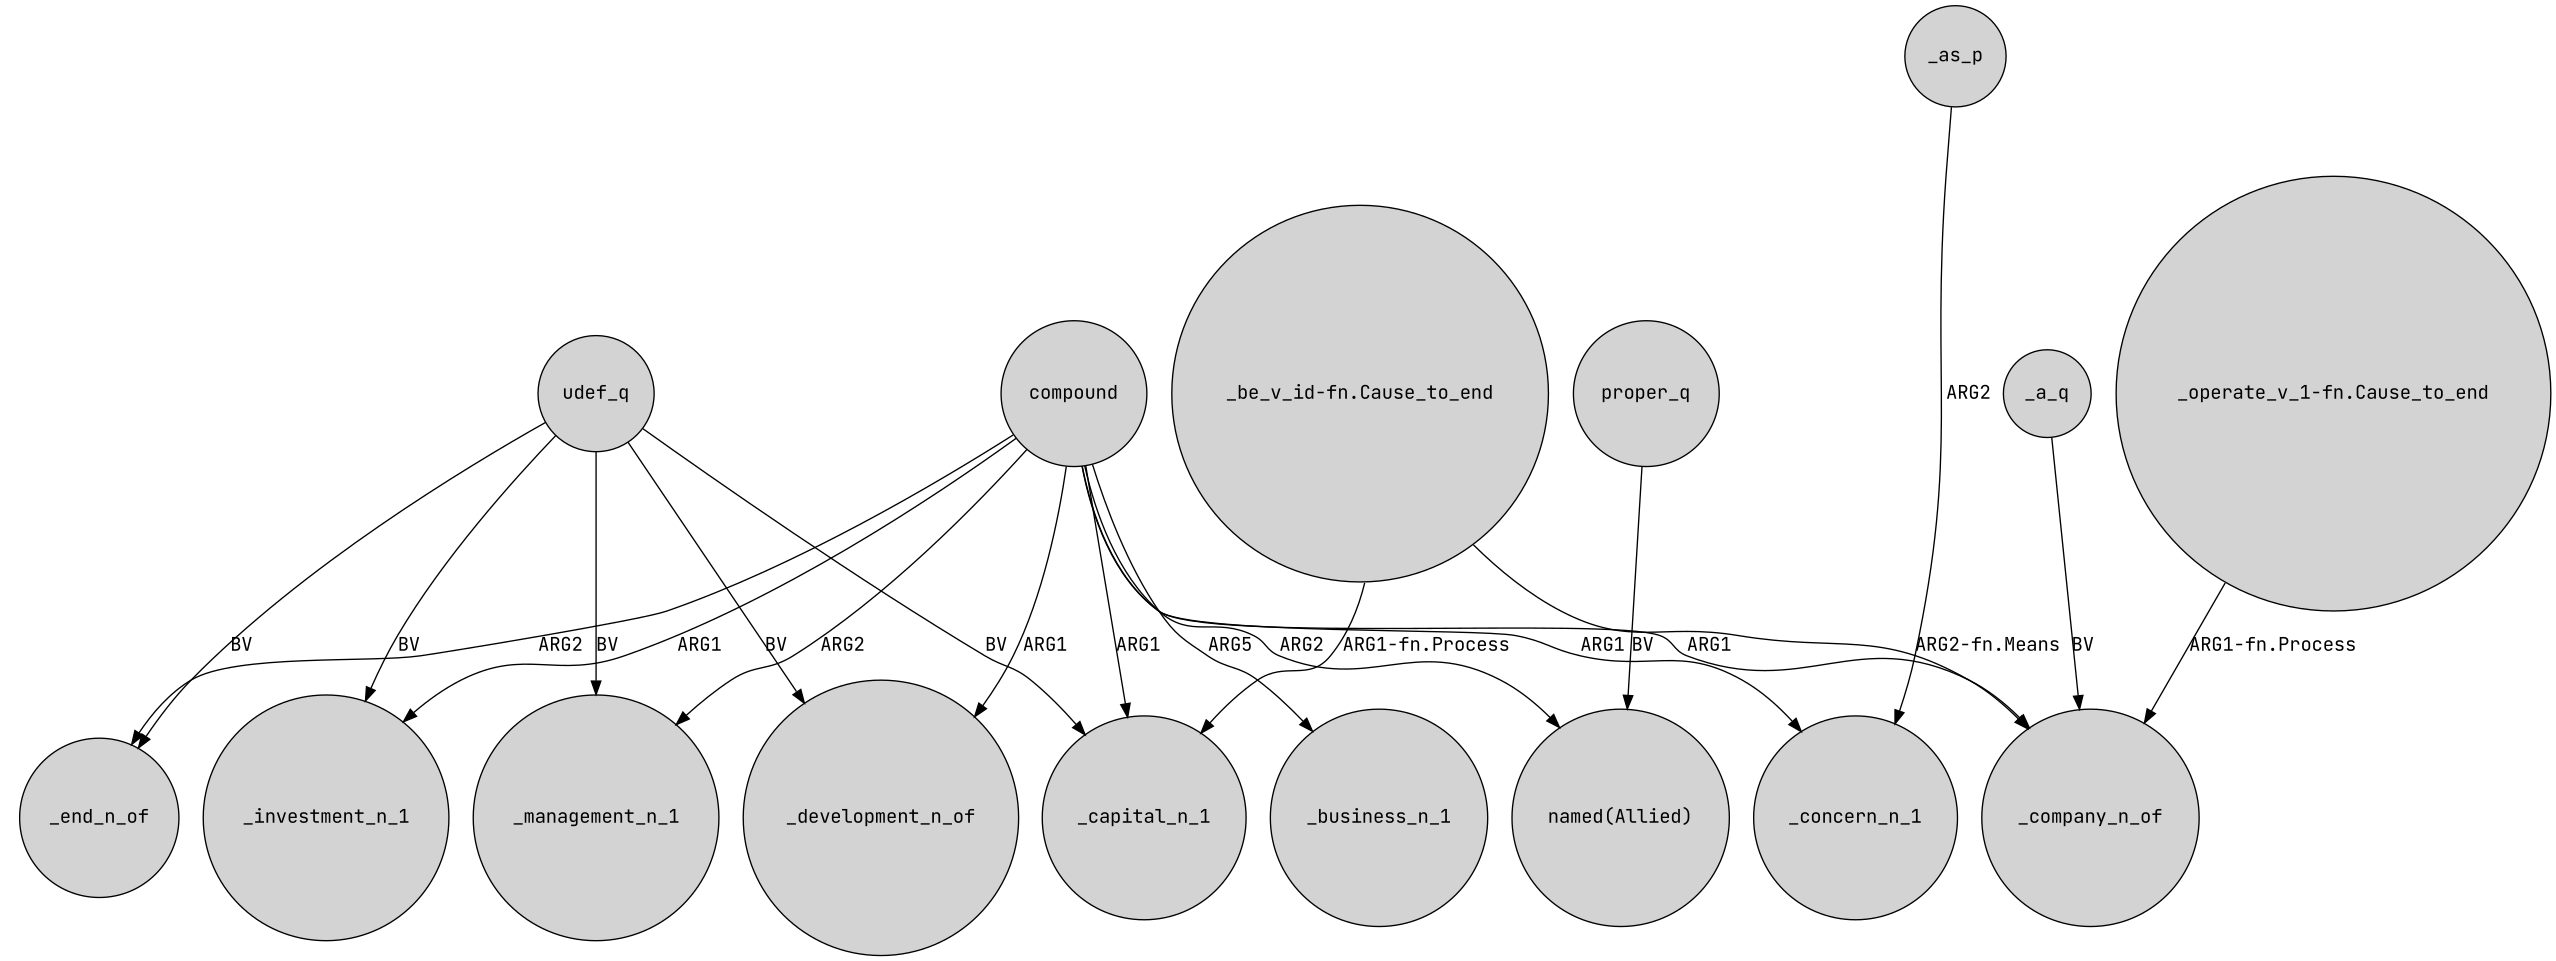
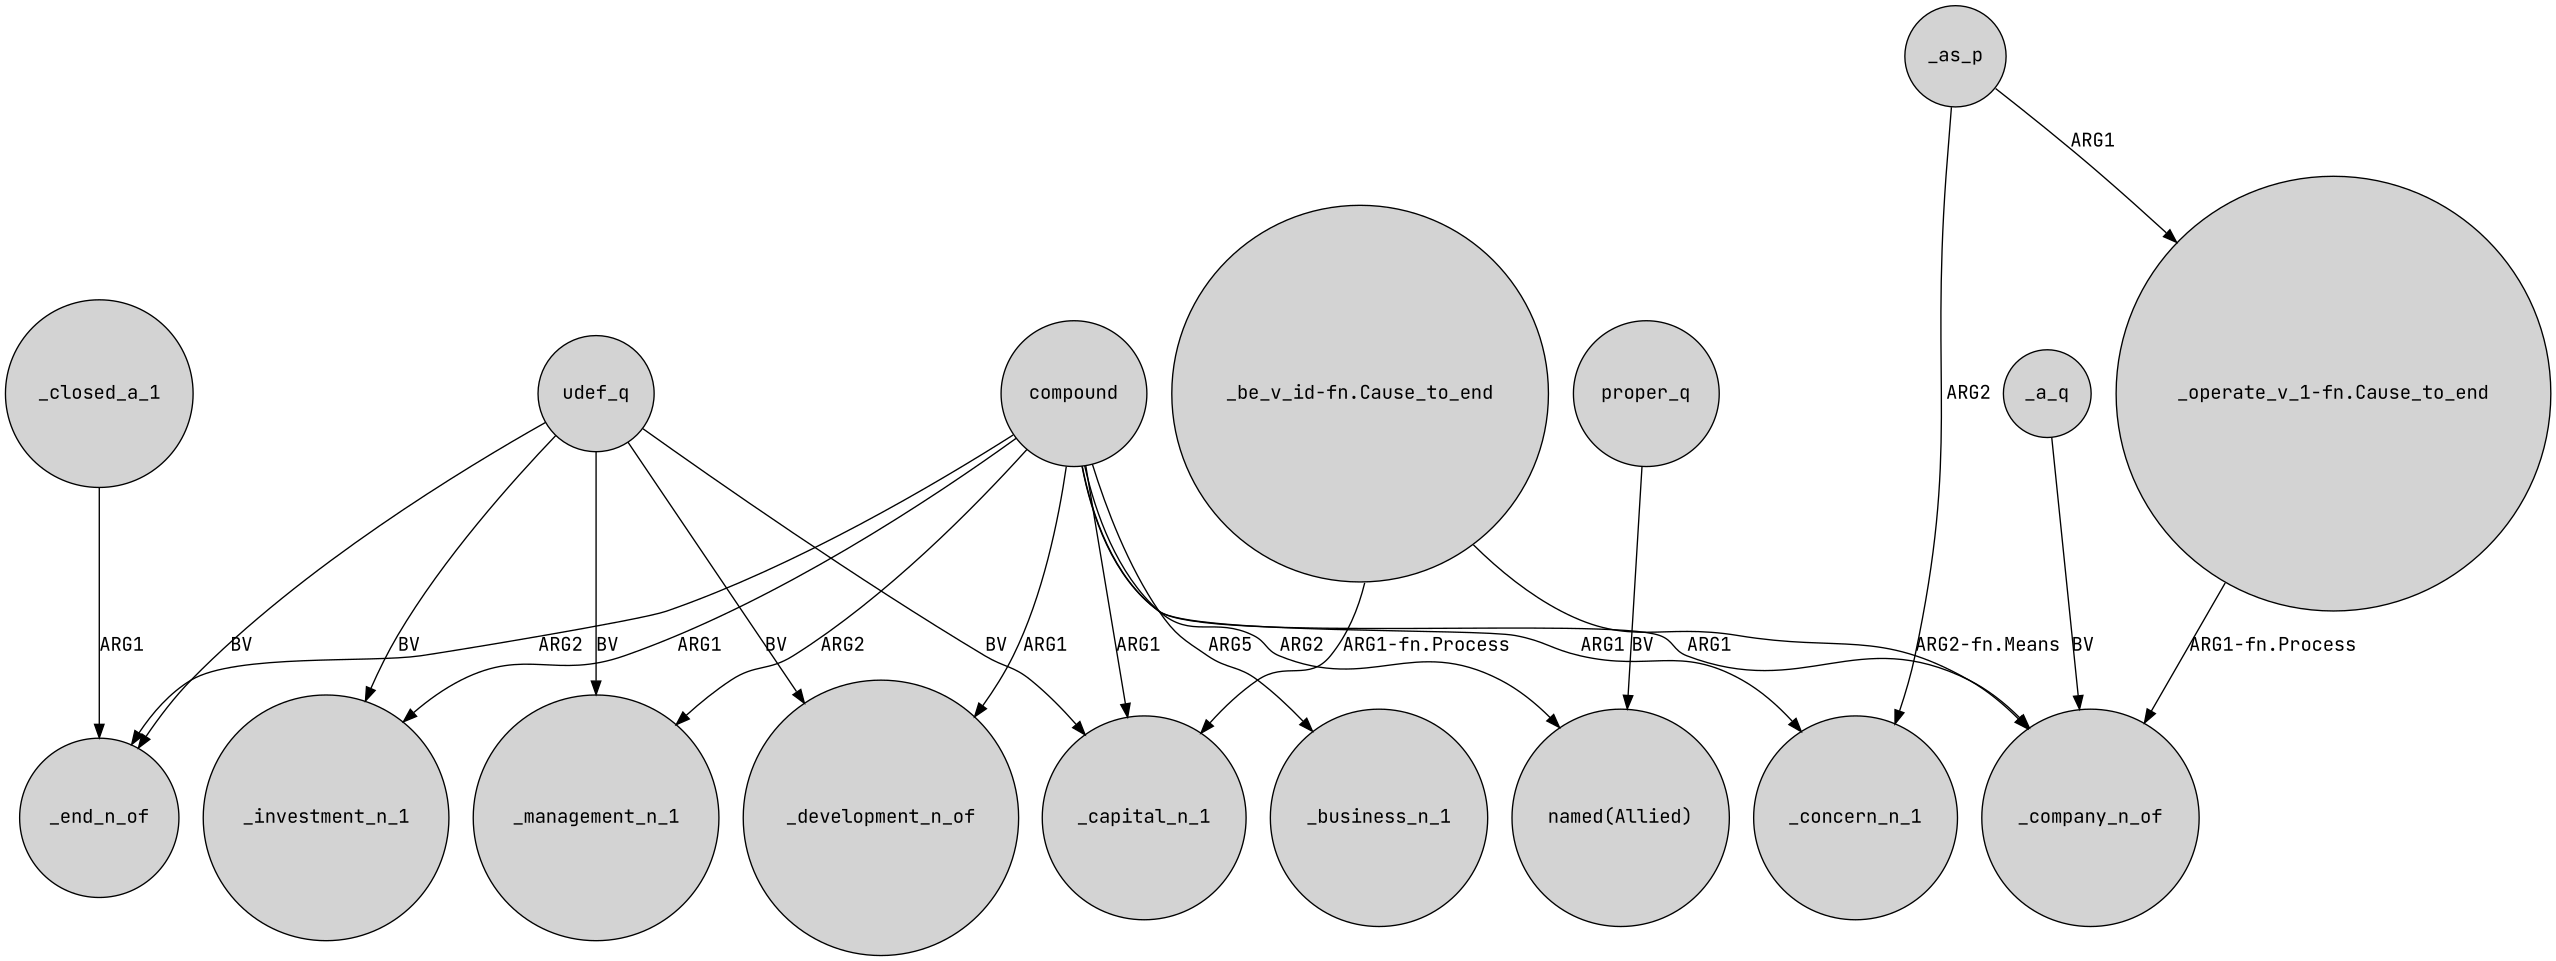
edge "_as_p" -> "_operate_v_1-fn.Cause_to_end": added, label "ARG1"
node "_closed_a_1": added
